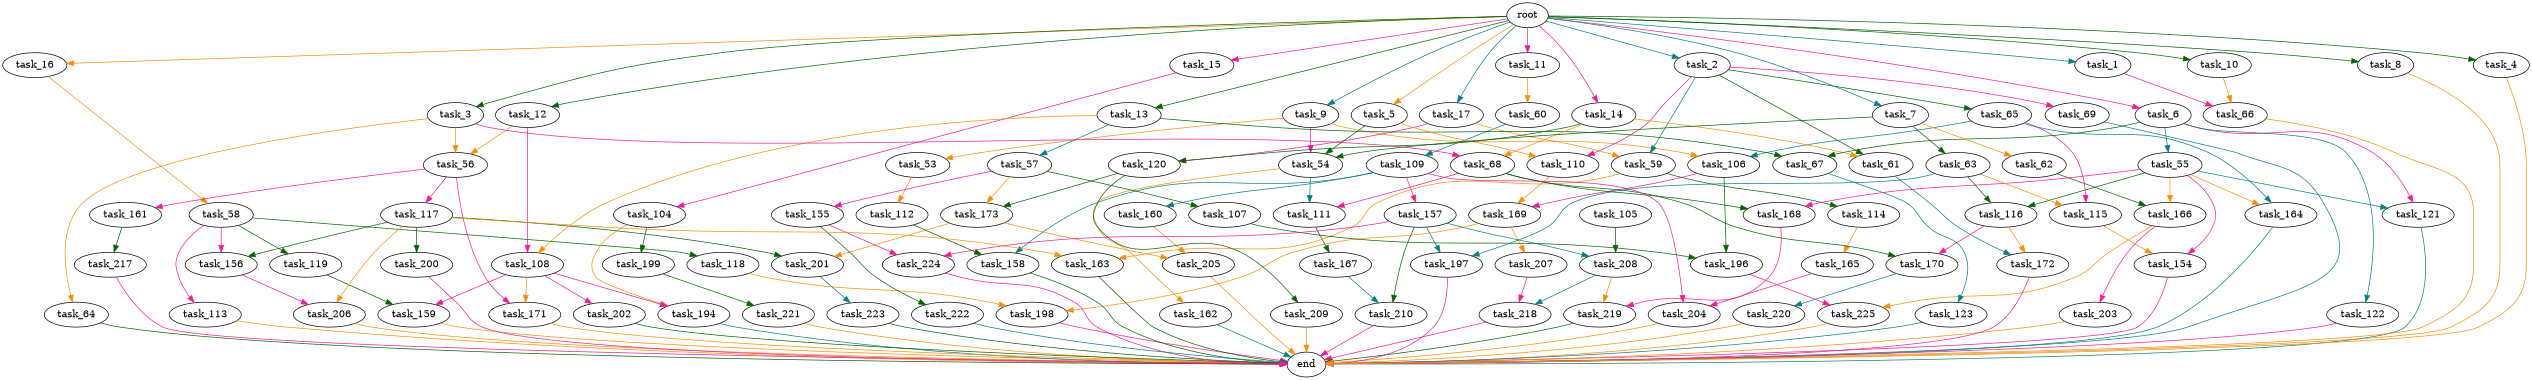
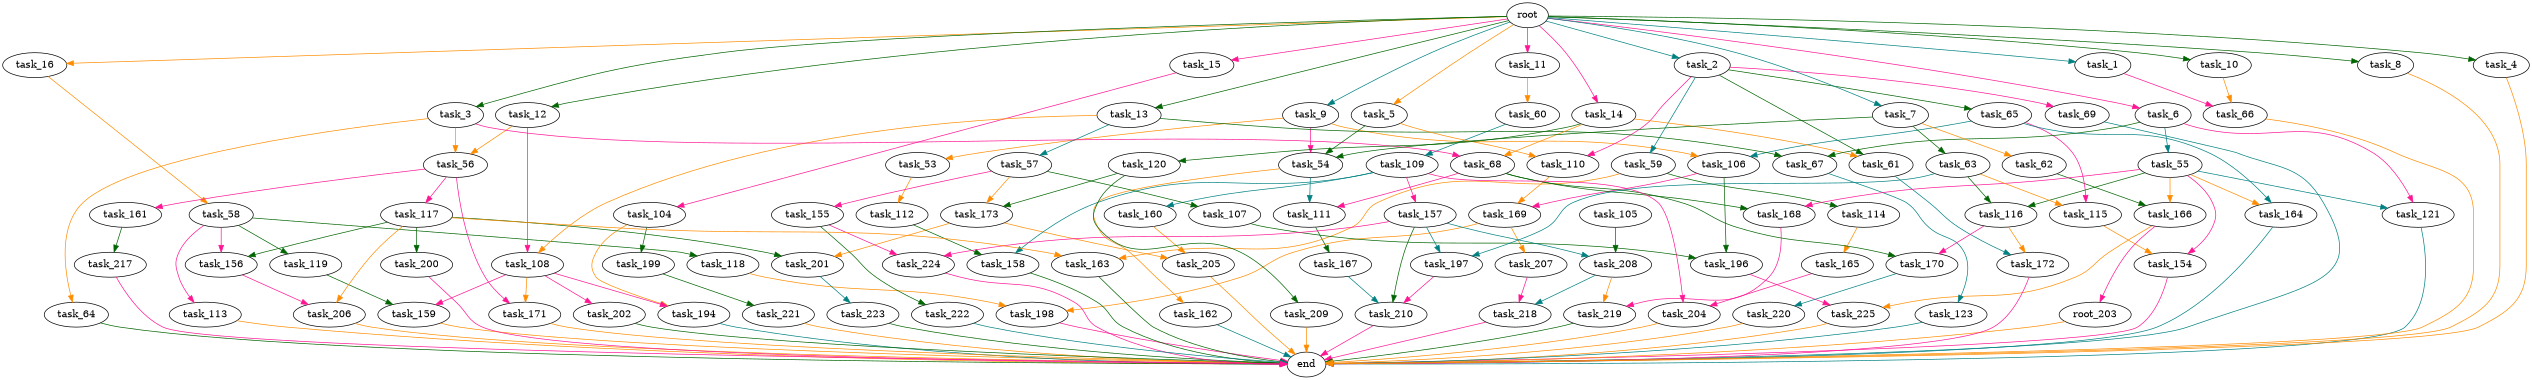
node "task_17": removed
node "task_203": label "task_203" -> "root_203"
node "task_122": removed
edge "task_197" -> "end": now "task_197" -> "task_210"
